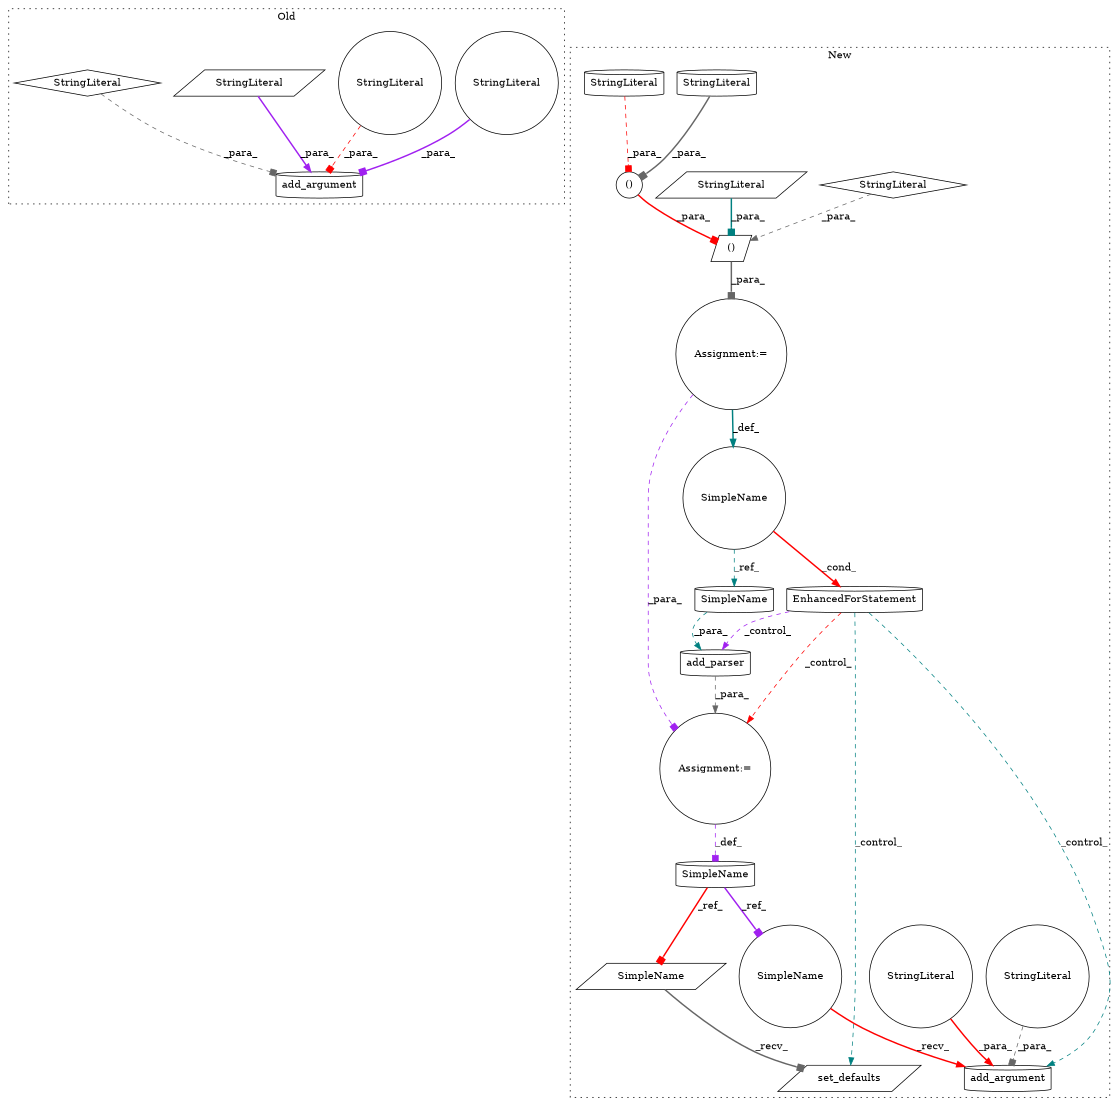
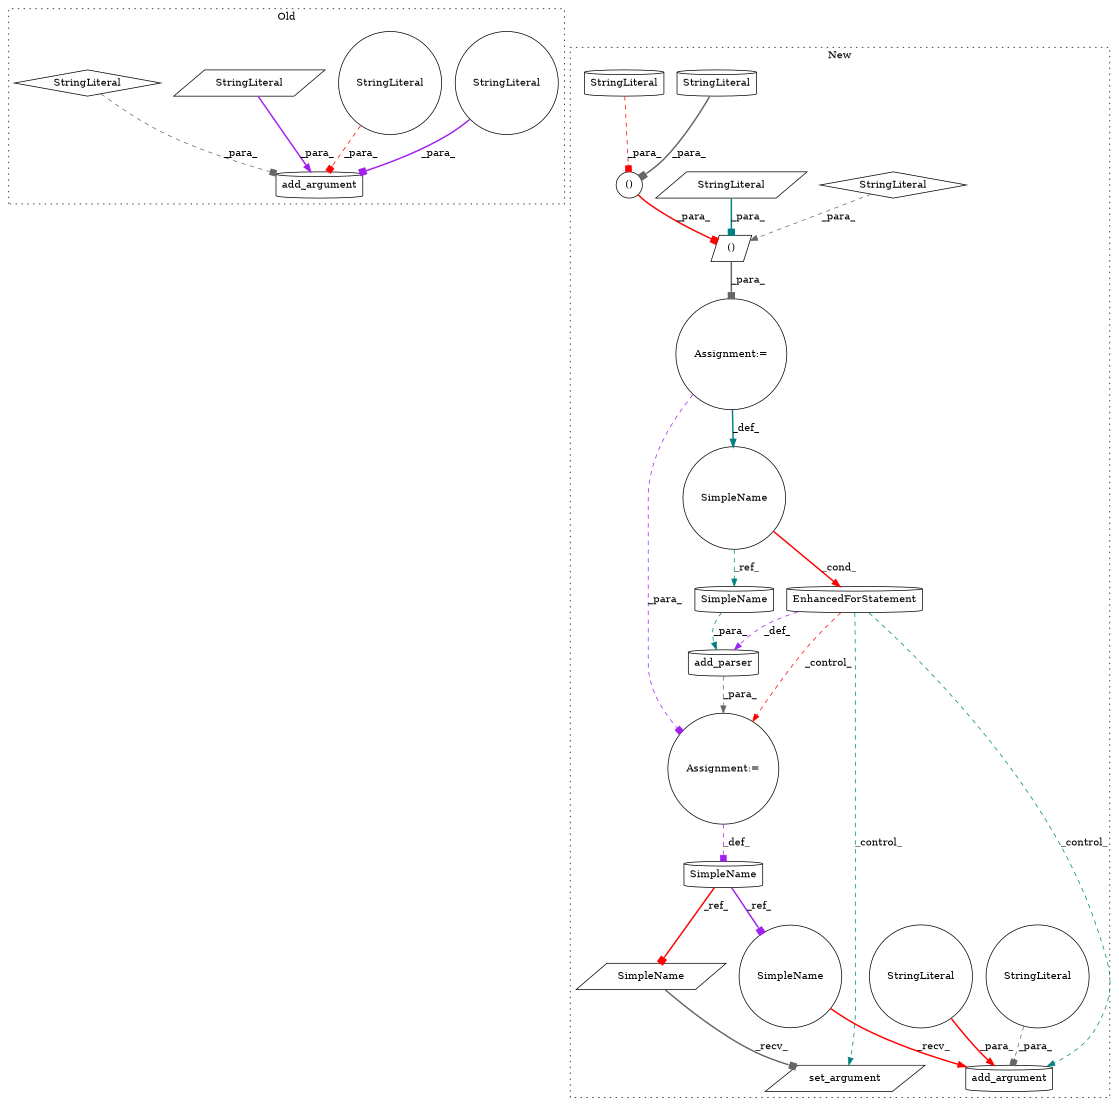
edge "EnhancedForStatement" -> "add_parser": label "_control_" -> "_def_"
node "set_defaults": label "set_defaults" -> "set_argument"
